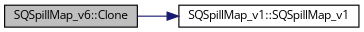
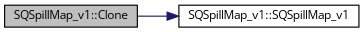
node "SQSpillMap_v6::Clone": label "SQSpillMap_v6::Clone" -> "SQSpillMap_v1::Clone"
